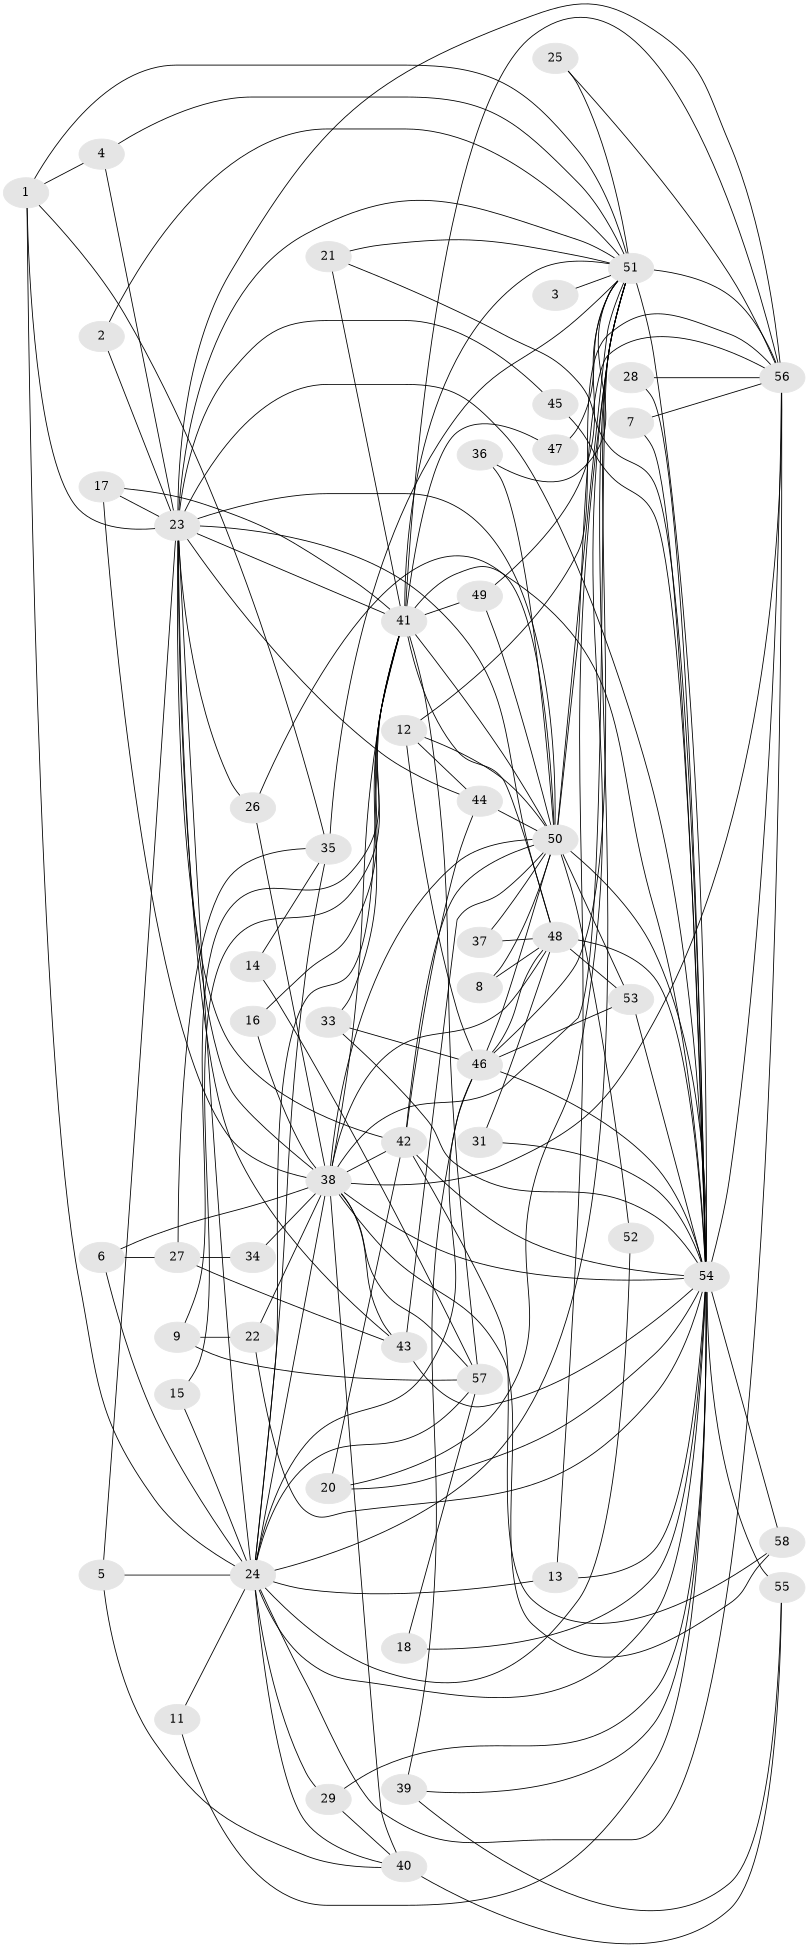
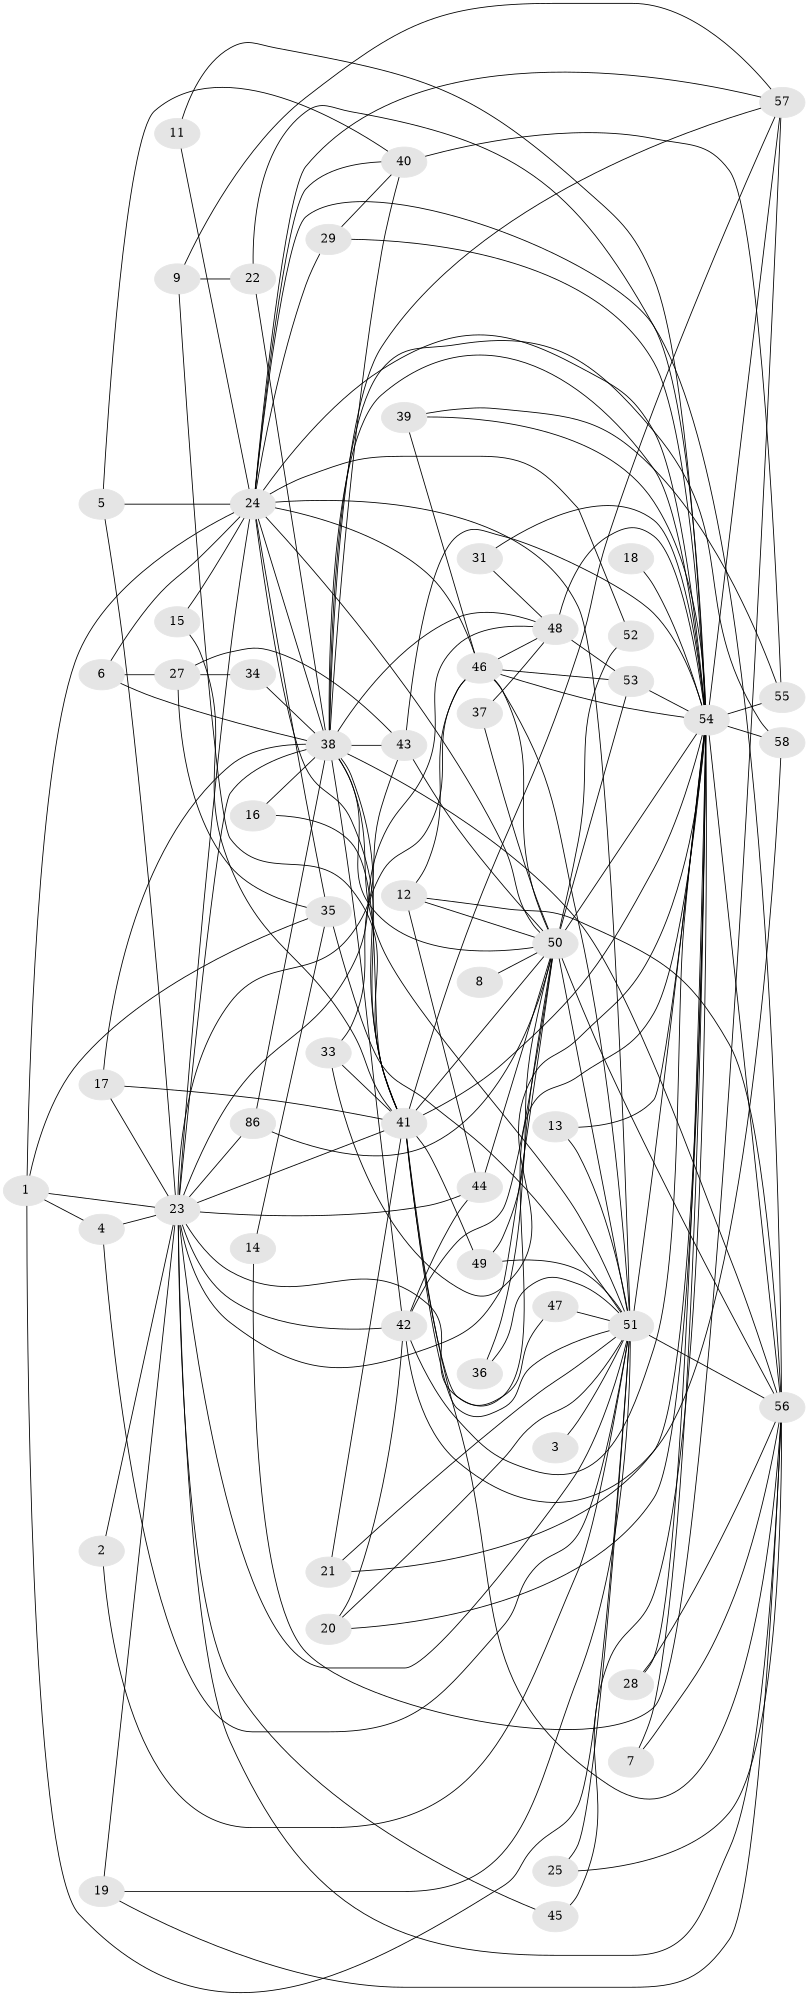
edge "41" -- "48": removed
node "26": label "26" -> "86"
edge "48" -- "8": removed
edge "57" -- "18": now "57" -- "54"
edge "24" -- "13": now "24" -- "50"
node "19": added
